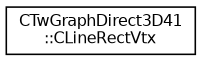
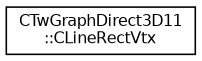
node "CTwGraphDirect3D41 ::CLineRectVtx": label "CTwGraphDirect3D41 ::CLineRectVtx" -> "CTwGraphDirect3D11 ::CLineRectVtx"
